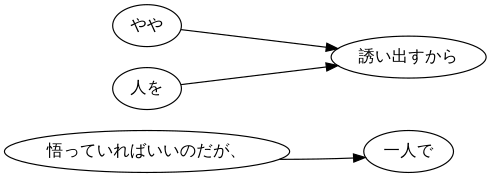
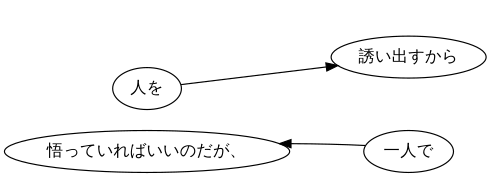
node "やや": removed
edge "悟っていればいいのだが、" -> "一人で": reversed
